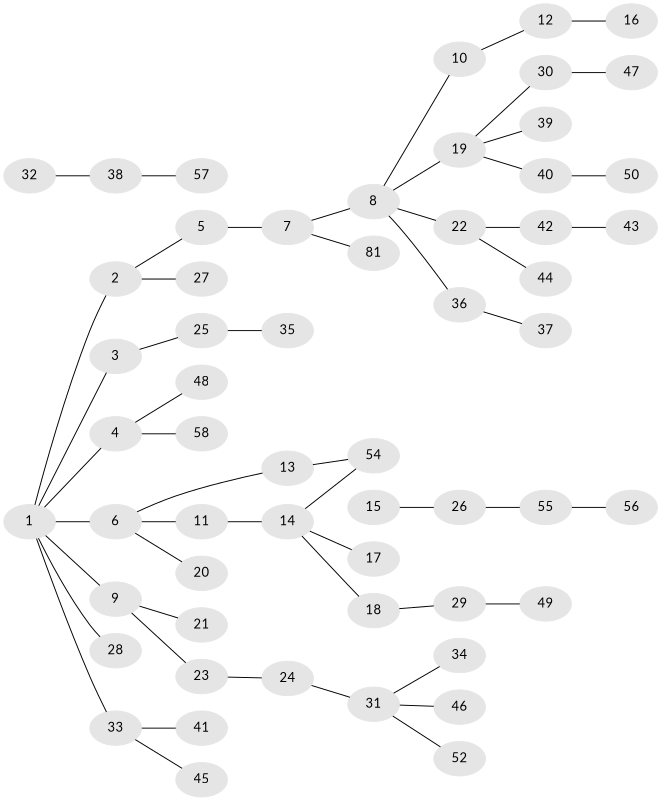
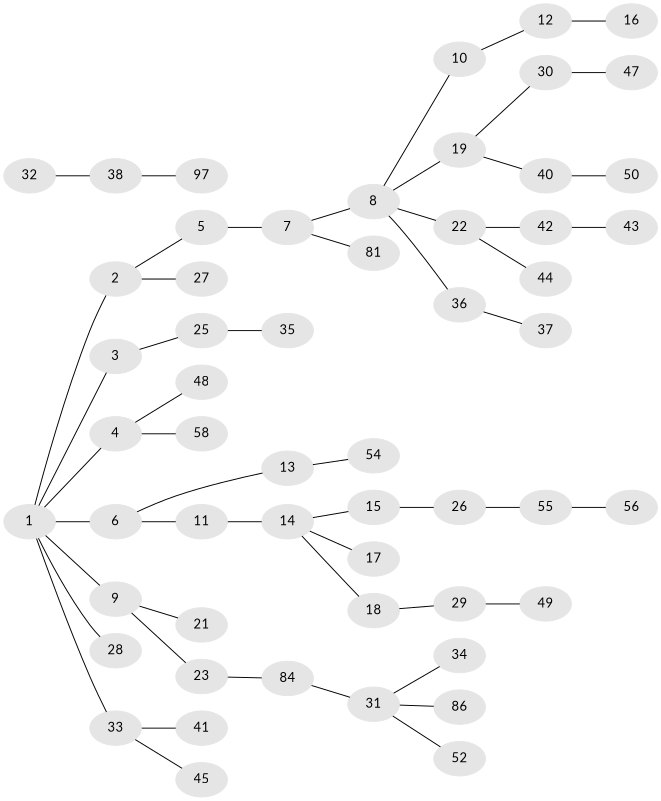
node "39": removed
node "57": label "57" -> "97"
edge "54" -- "14": now "15" -- "14"
node "20": removed
node "24": label "24" -> "84"
node "46": label "46" -> "86"
